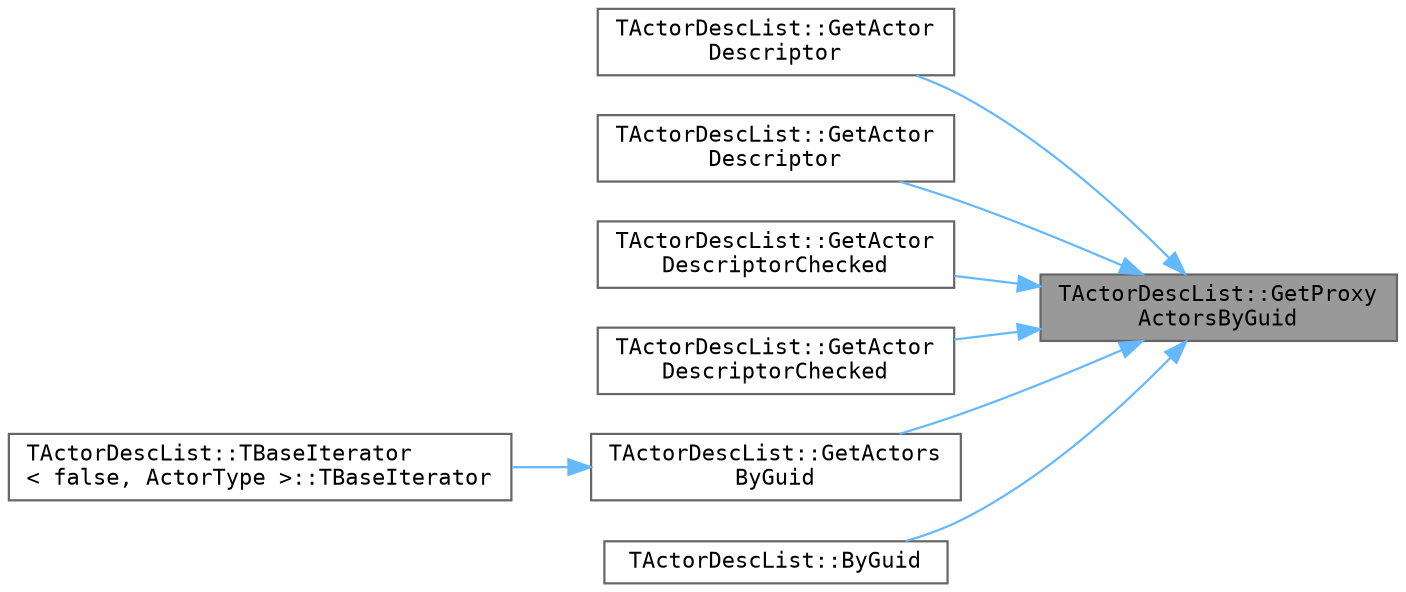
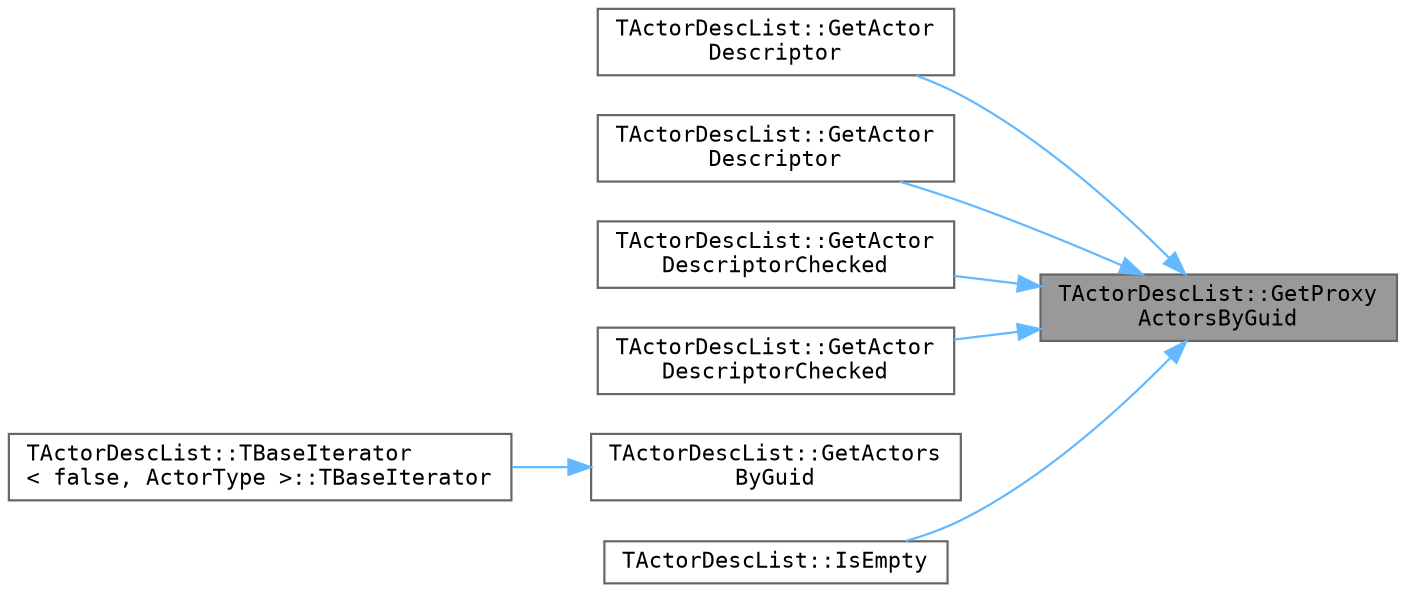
edge "TActorDescList::GetActors ByGuid" -> "TActorDescList::GetProxy ActorsByGuid": removed
node "TActorDescList::ByGuid": label "TActorDescList::ByGuid" -> "TActorDescList::IsEmpty"
